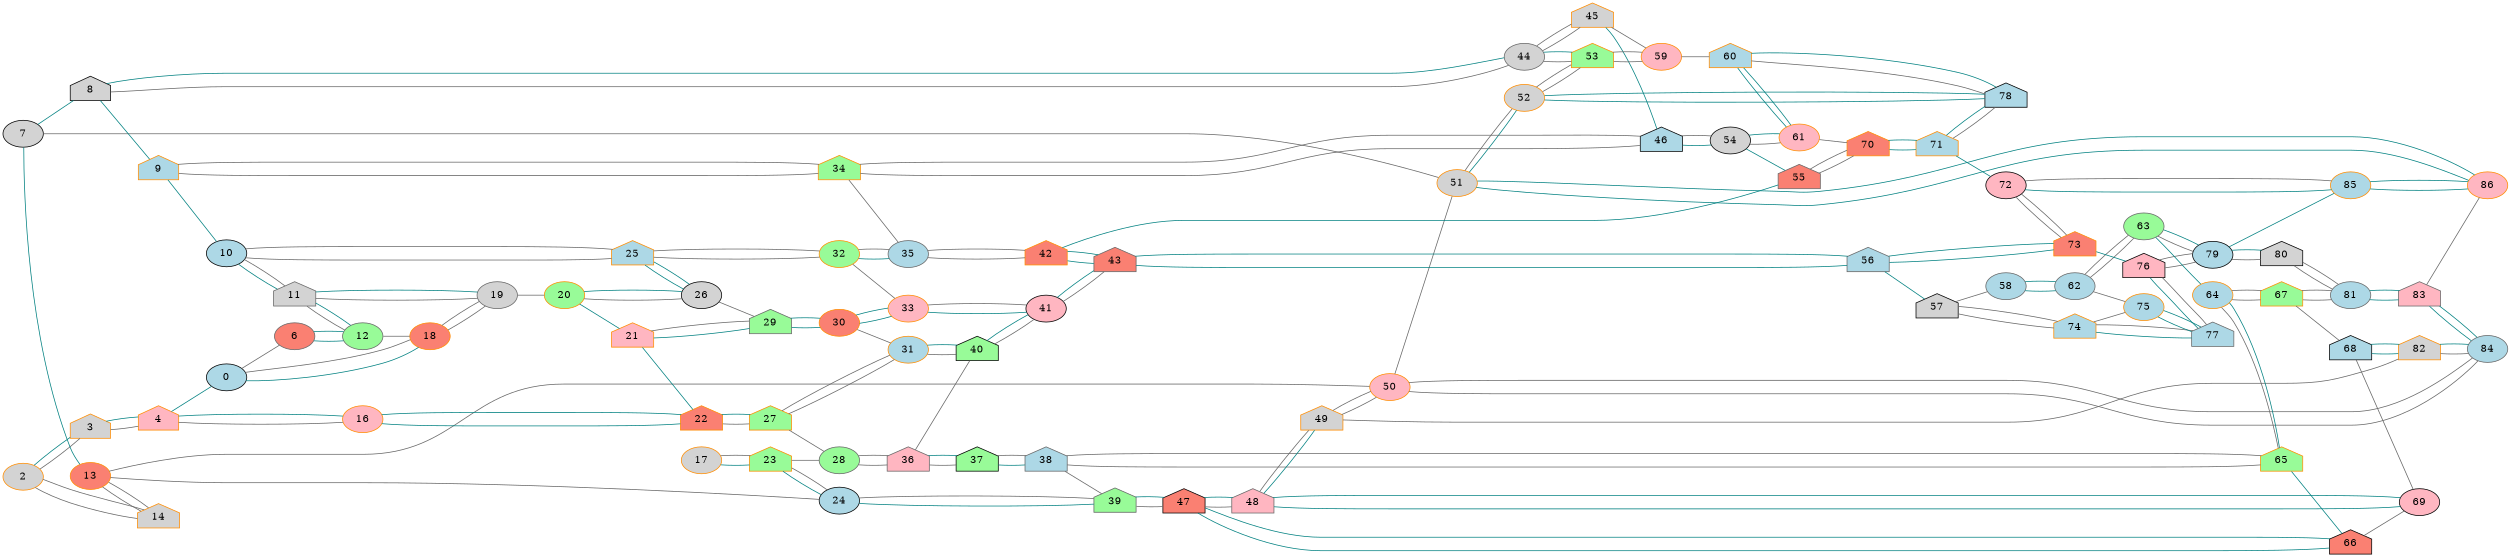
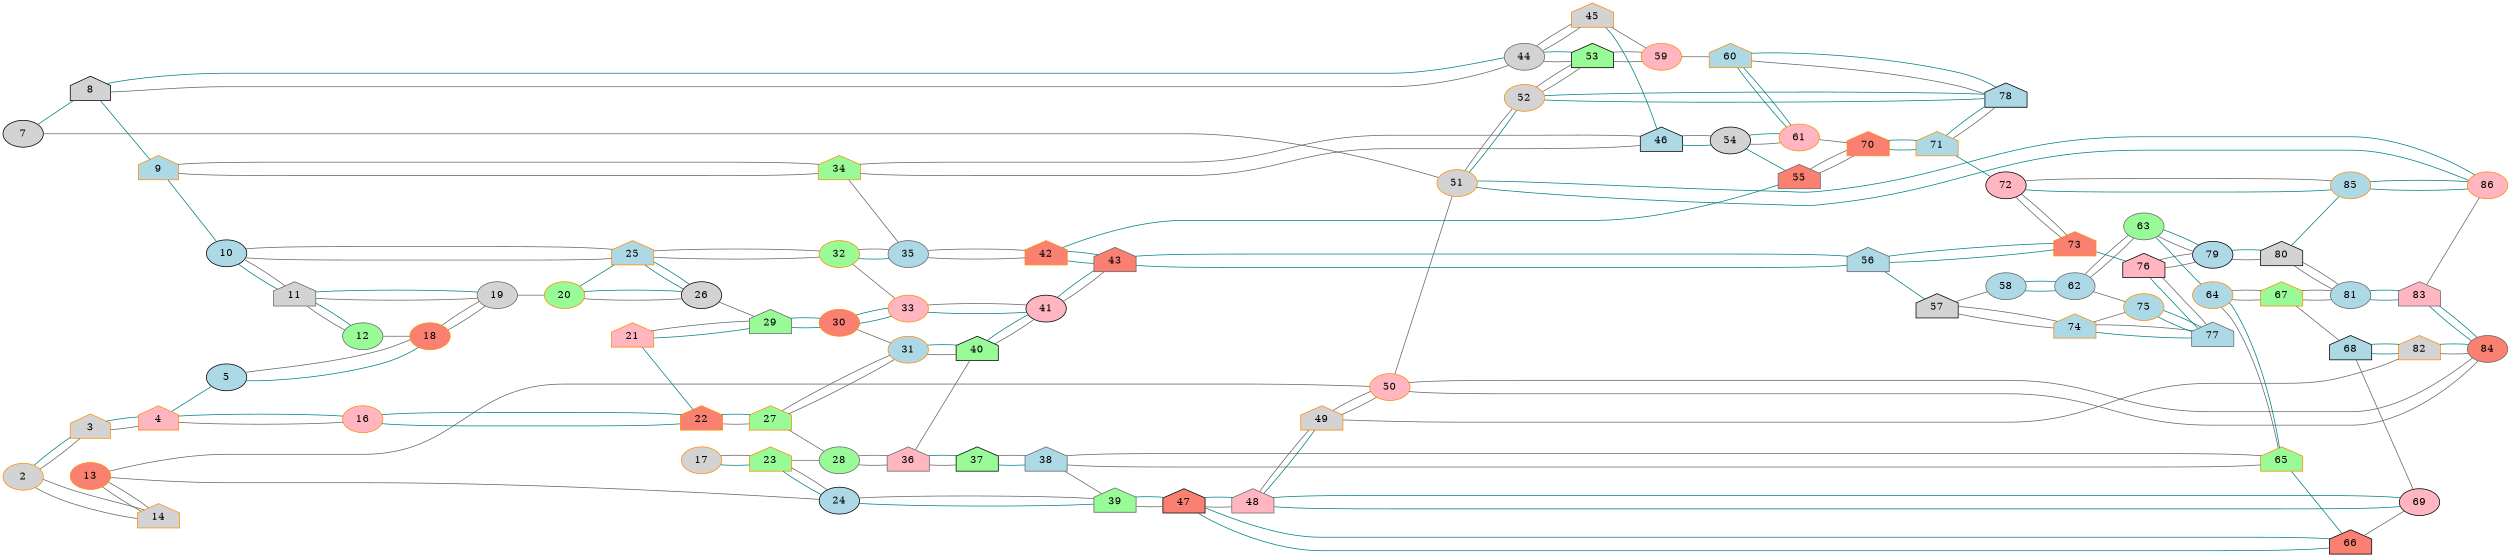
node "53": color darkorange -> black
edge "85" -- "79": now "85" -- "80"
edge "7" -- "13": removed
edge "20" -- "21": now "20" -- "25"
node "6": removed
node "84": fillcolor lightblue -> salmon
node "0": label "0" -> "5"
